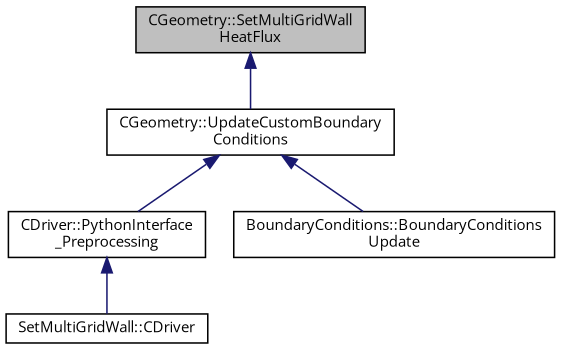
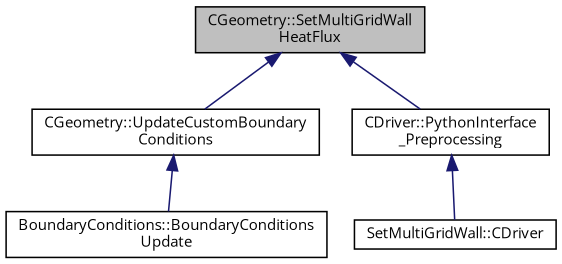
edge "CDriver::PythonInterface _Preprocessing" -> "CGeometry::UpdateCustomBoundary Conditions": now "CDriver::PythonInterface _Preprocessing" -> "CGeometry::SetMultiGridWall HeatFlux"
